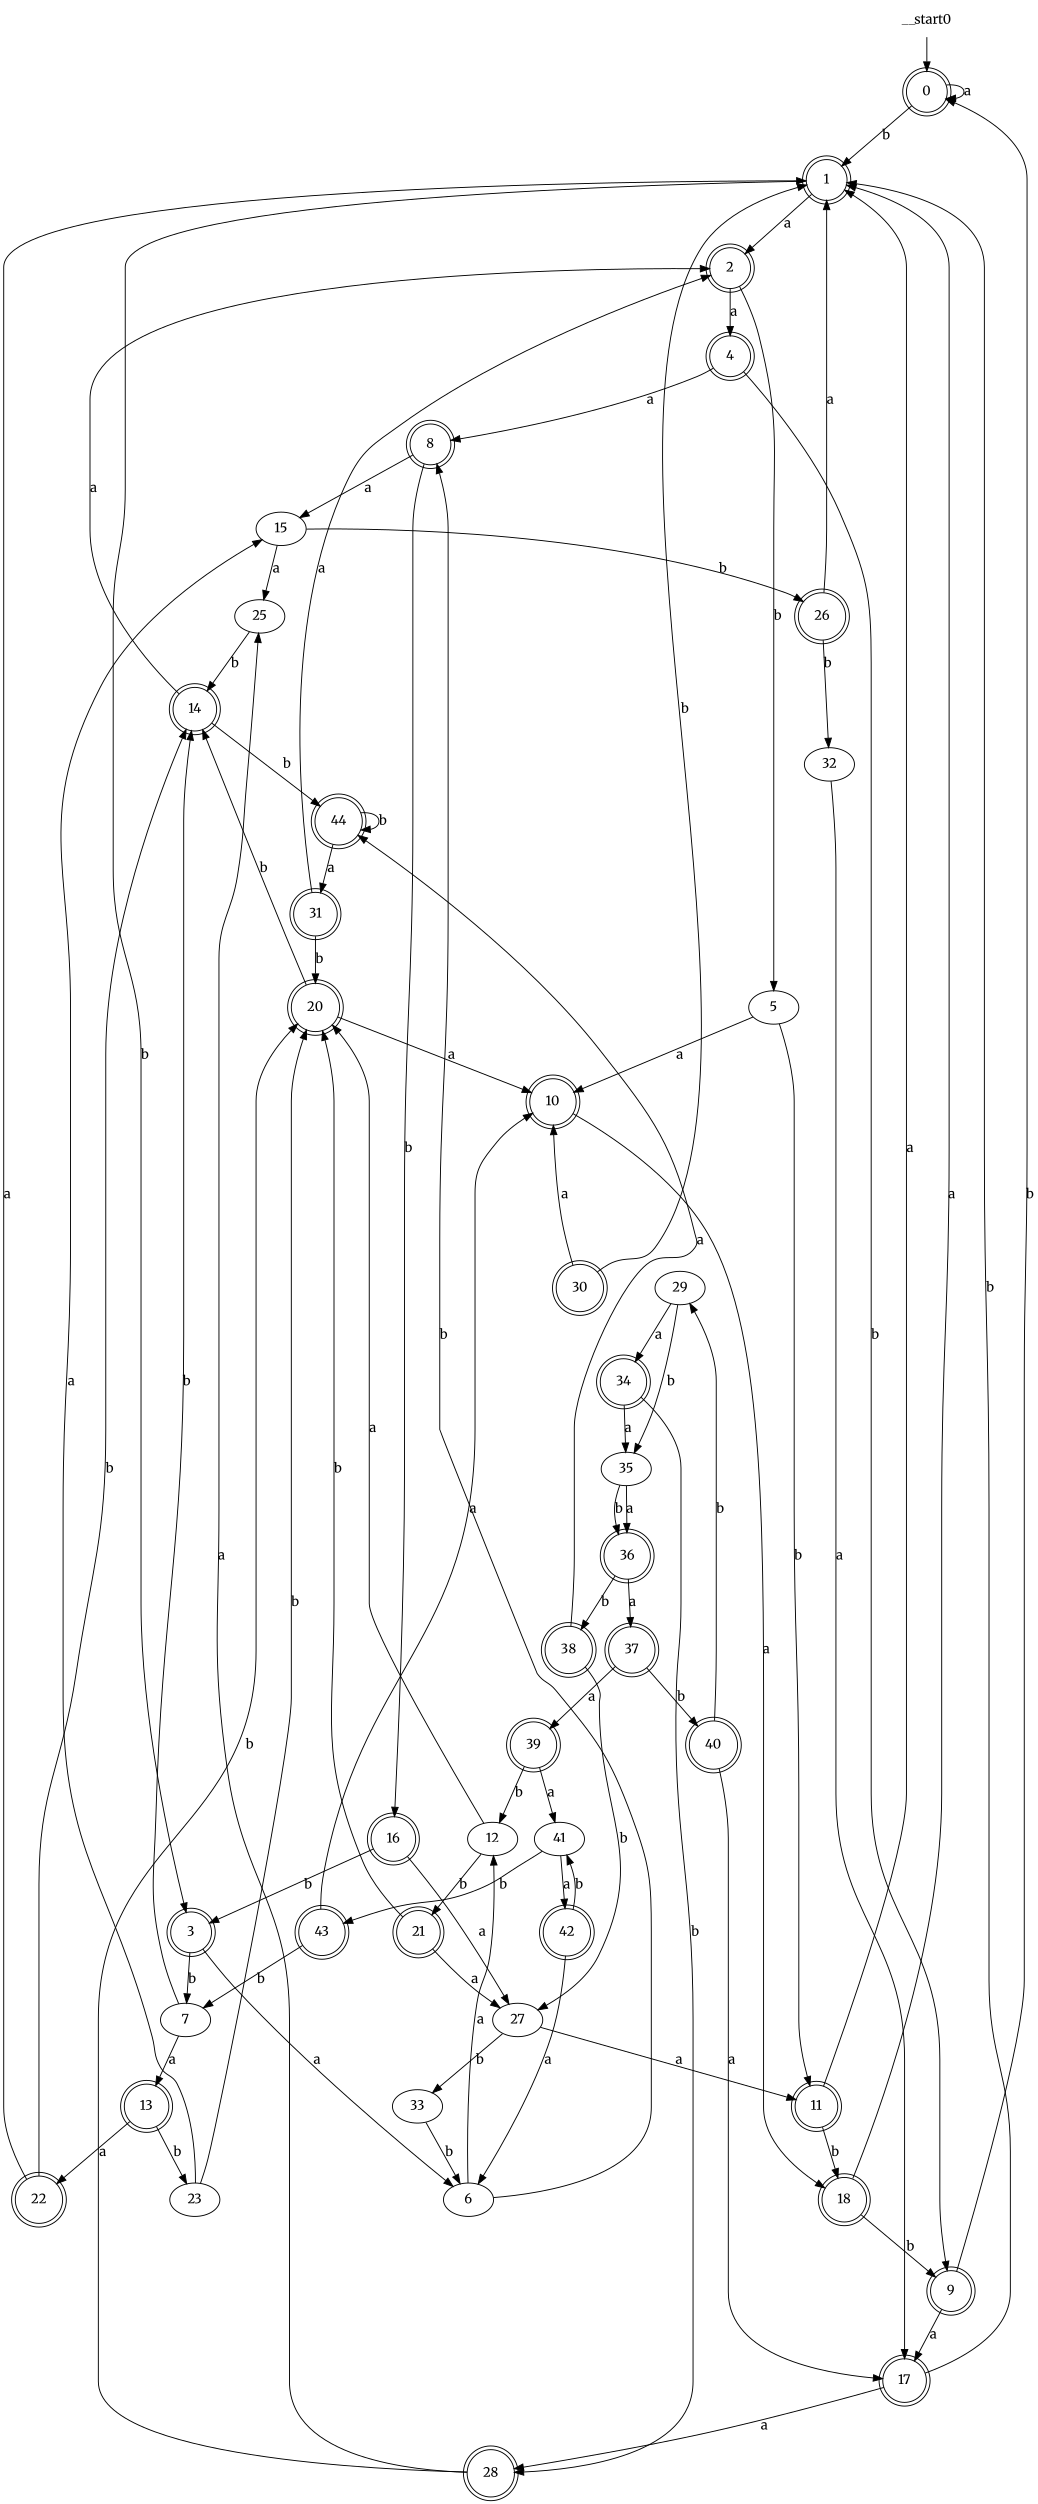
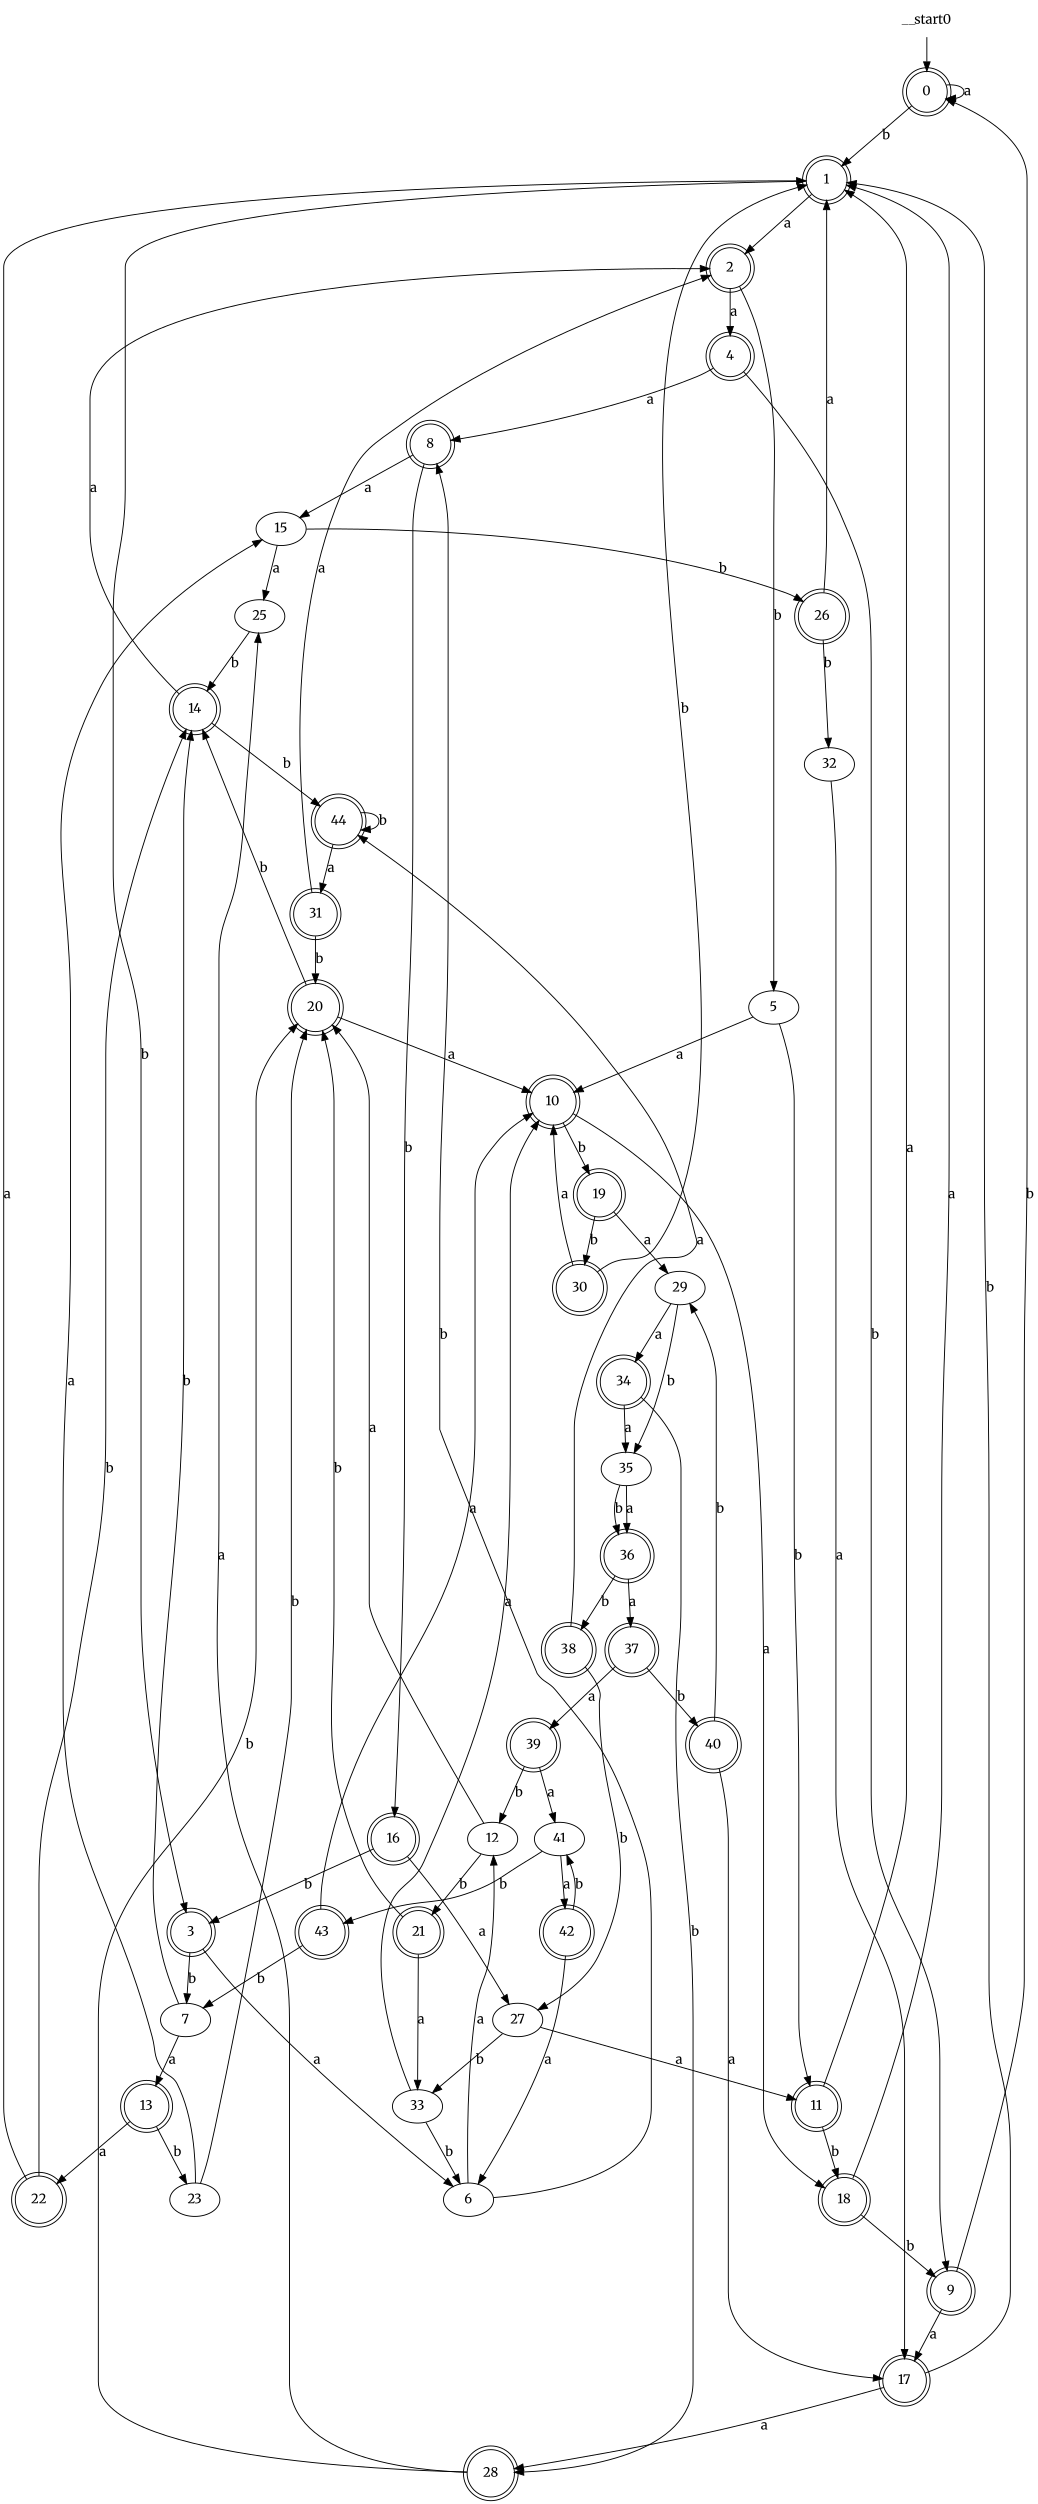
node "19": added
edge "33" -> "10": added, label "a"
edge "21" -> "27": now "21" -> "33"
